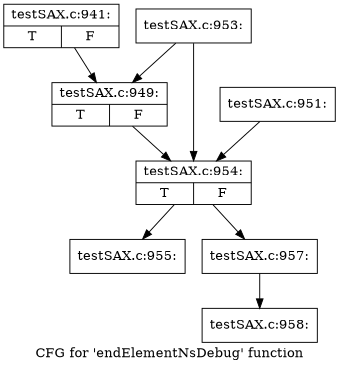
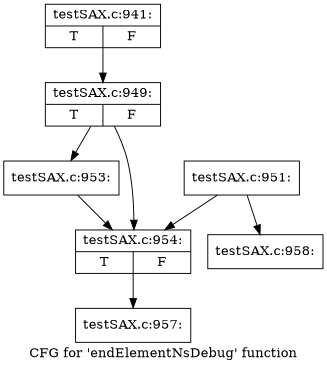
edge "testSAX.c:953:" -> "testSAX.c:949:": reversed
node "testSAX.c:955:": removed
edge "testSAX.c:957:" -> "testSAX.c:958:": now "testSAX.c:951:" -> "testSAX.c:958:"
